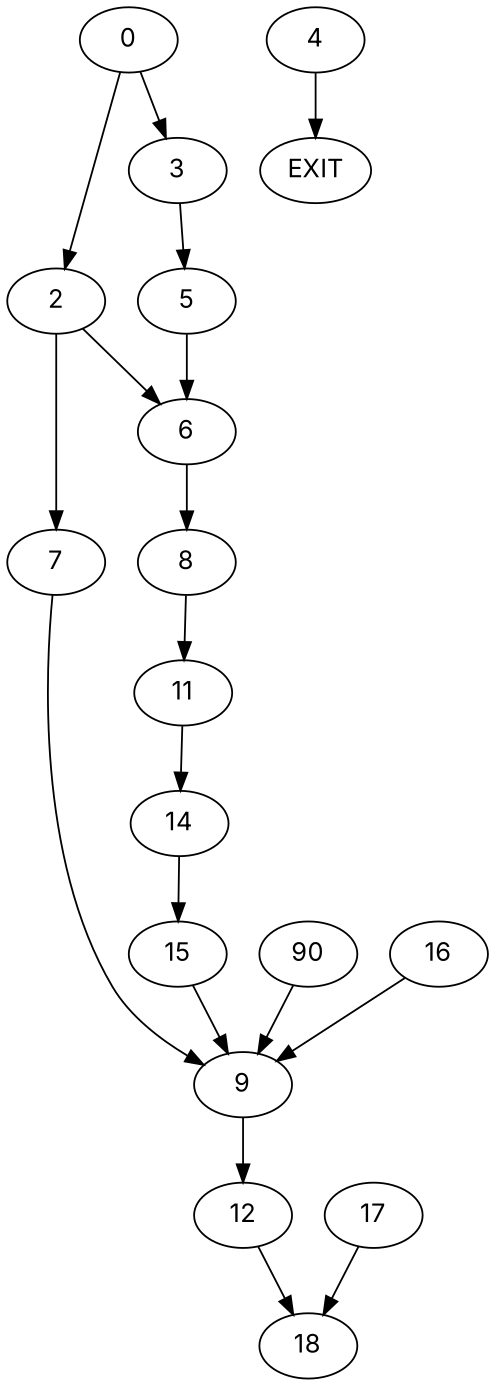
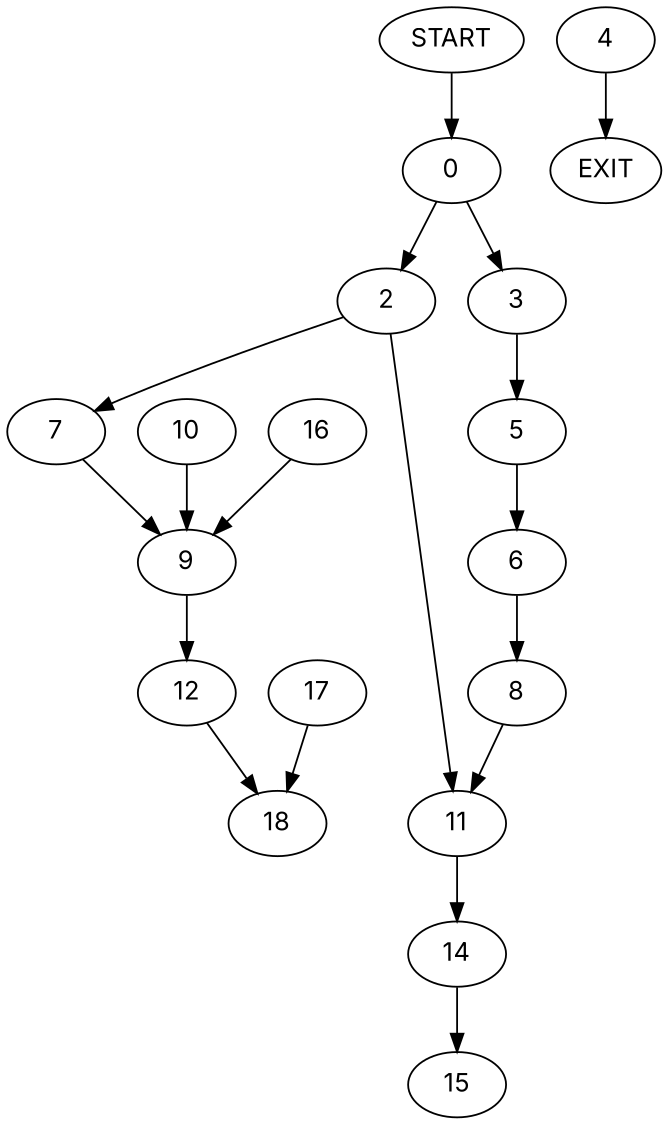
node "START": added
edge "2" -> "6": now "2" -> "11"
node "90": label "90" -> "10"
edge "15" -> "9": removed
